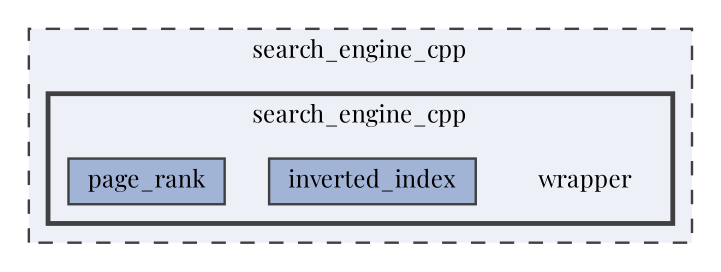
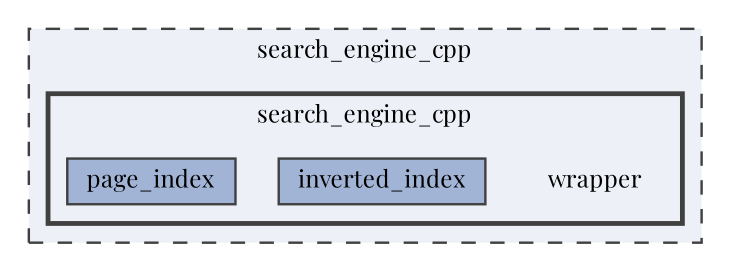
node "page_rank": label "page_rank" -> "page_index"
